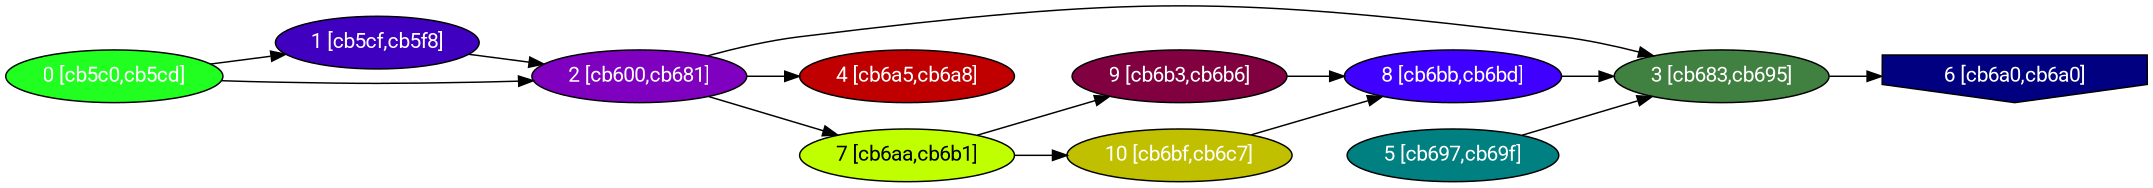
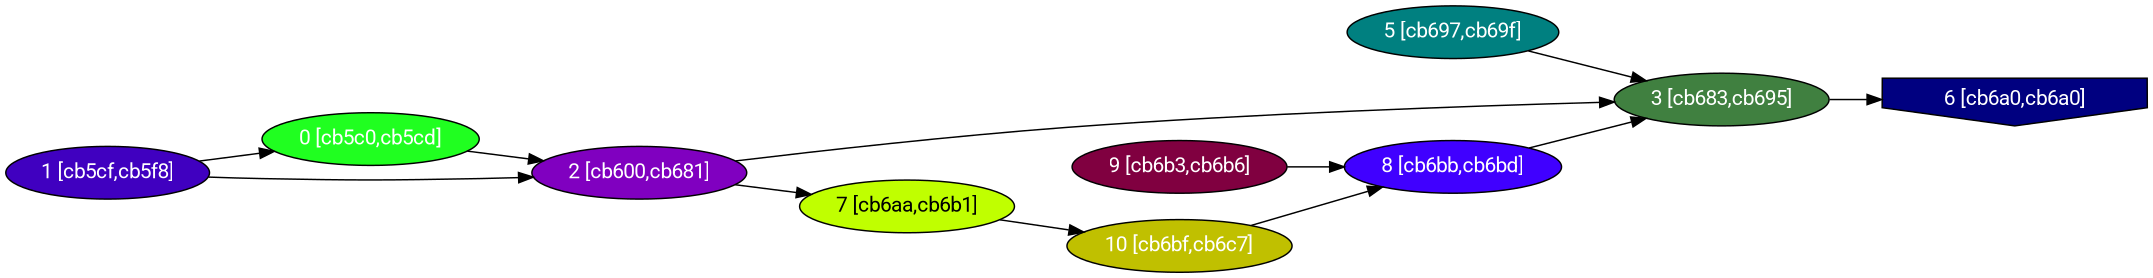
edge "0 [cb5c0,cb5cd]" -> "1 [cb5cf,cb5f8]": reversed
node "4 [cb6a5,cb6a8]": removed
edge "7 [cb6aa,cb6b1]" -> "9 [cb6b3,cb6b6]": removed
